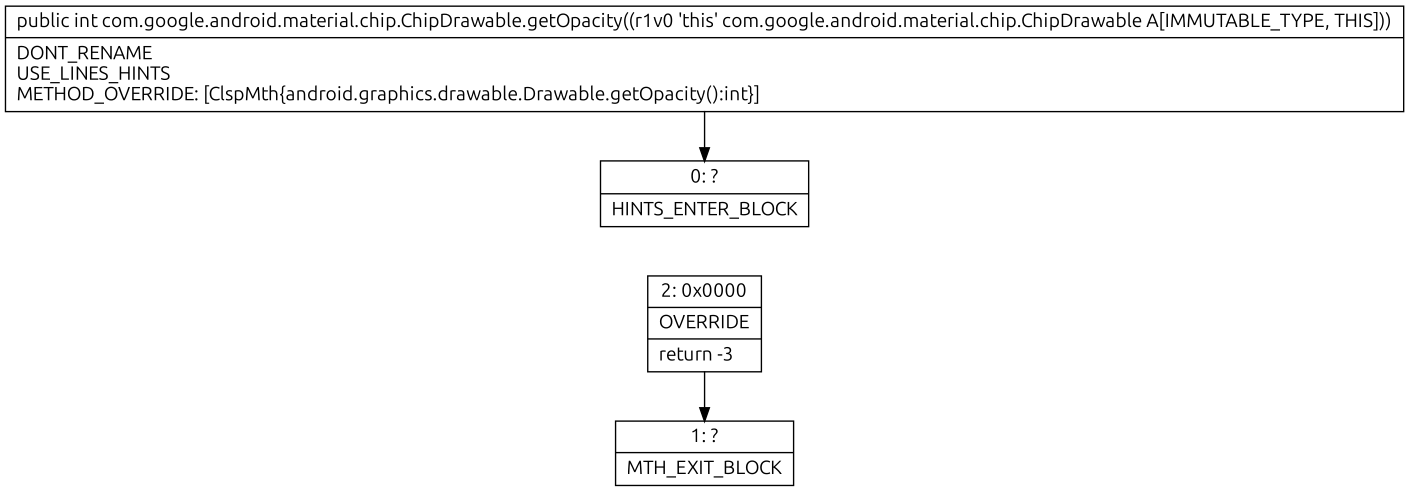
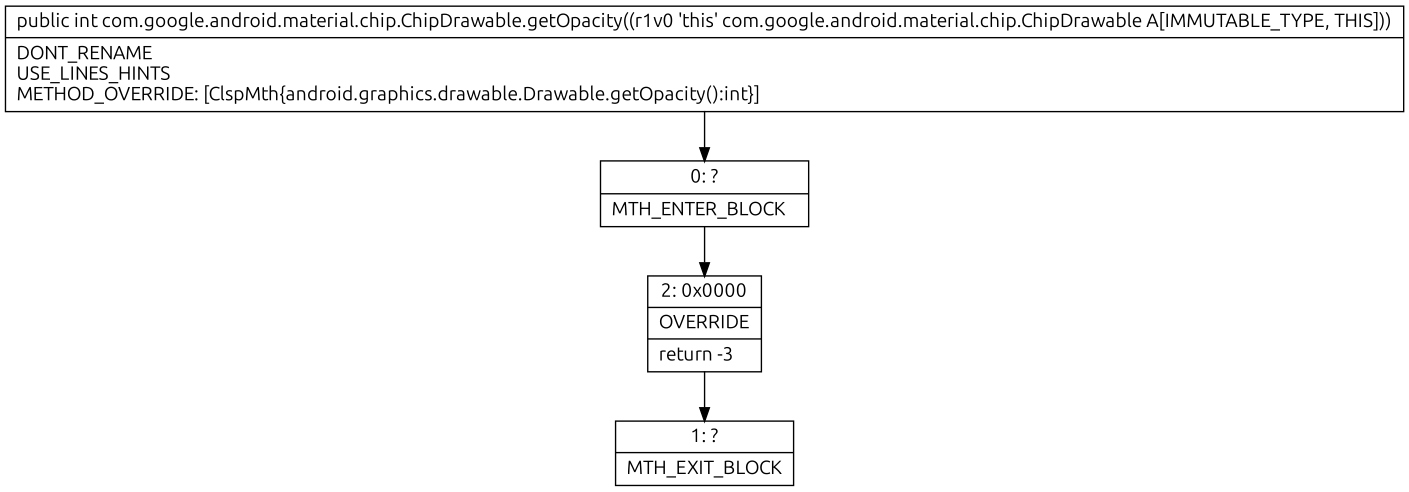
node "0: ?": text "HINTS_ENTER_BLOCK" -> "MTH_ENTER_BLOCK"
edge "0: ?" -> "2: 0x0000": added
